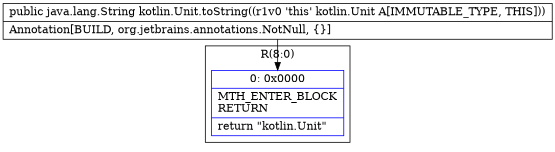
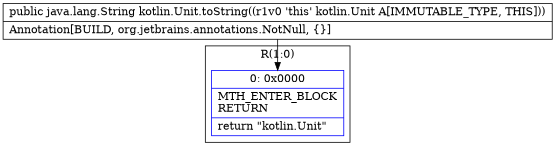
cluster "R(8:0)": label "R(8:0)" -> "R(1:0)"
